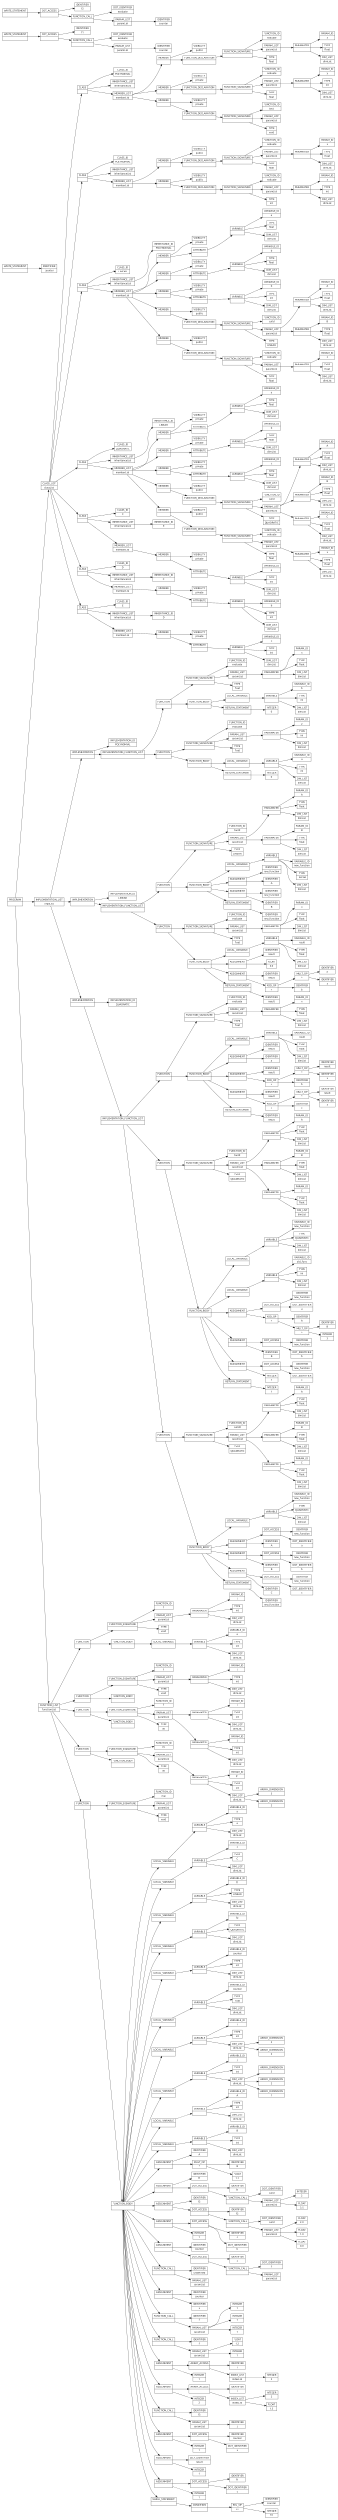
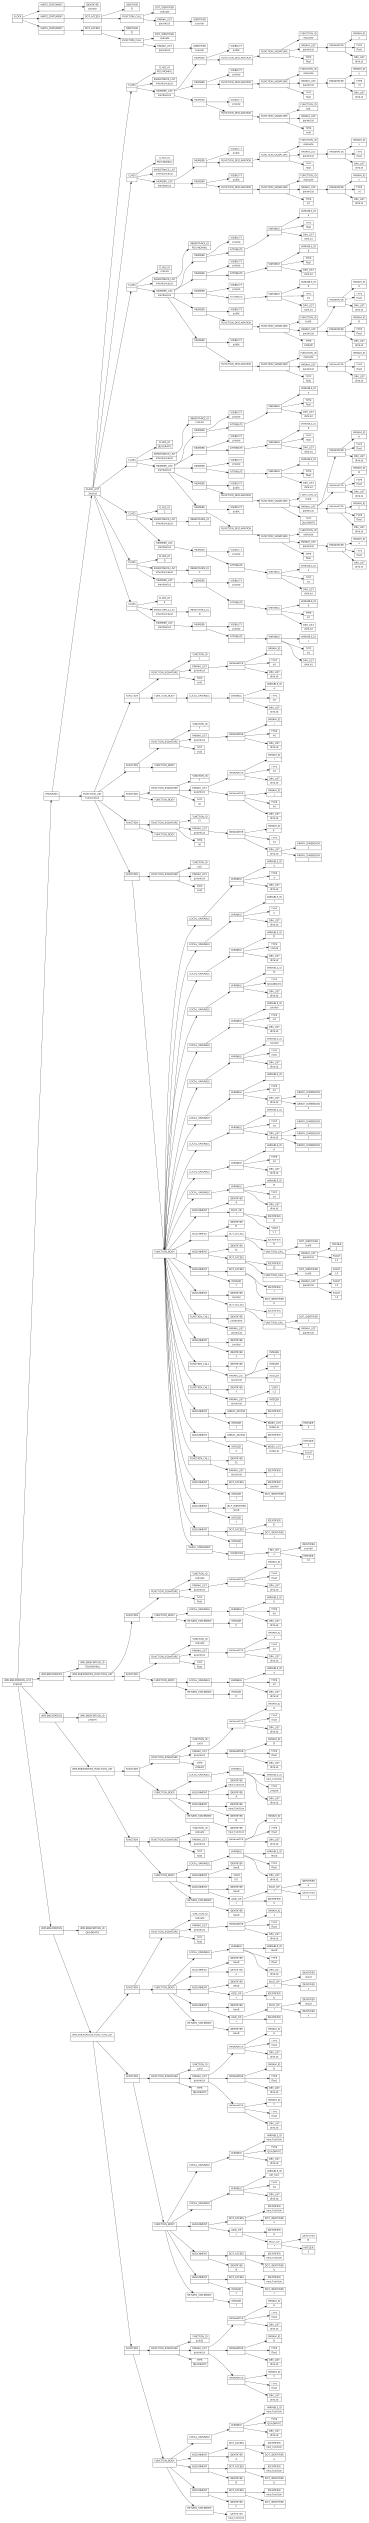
node "BLOCK": added
edge "PROGRAM" -> "IMPLEMENTATION_LIST": reversed
